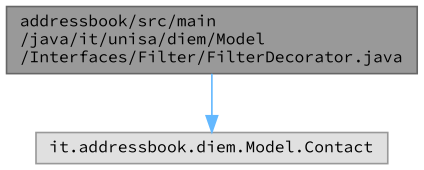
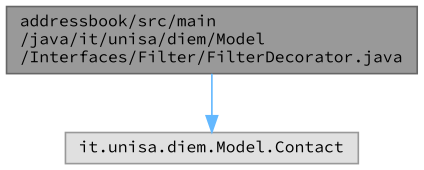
node "it.addressbook.diem.Model.Contact": label "it.addressbook.diem.Model.Contact" -> "it.unisa.diem.Model.Contact"
